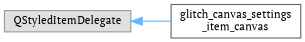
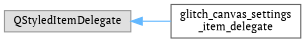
node "glitch_canvas_settings _item_canvas": label "glitch_canvas_settings _item_canvas" -> "glitch_canvas_settings _item_delegate"
